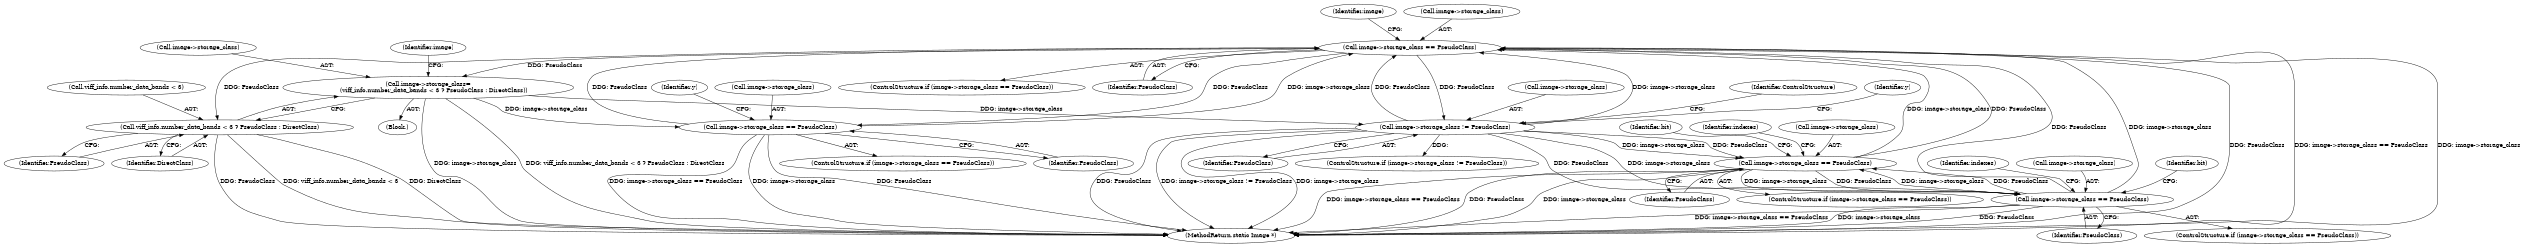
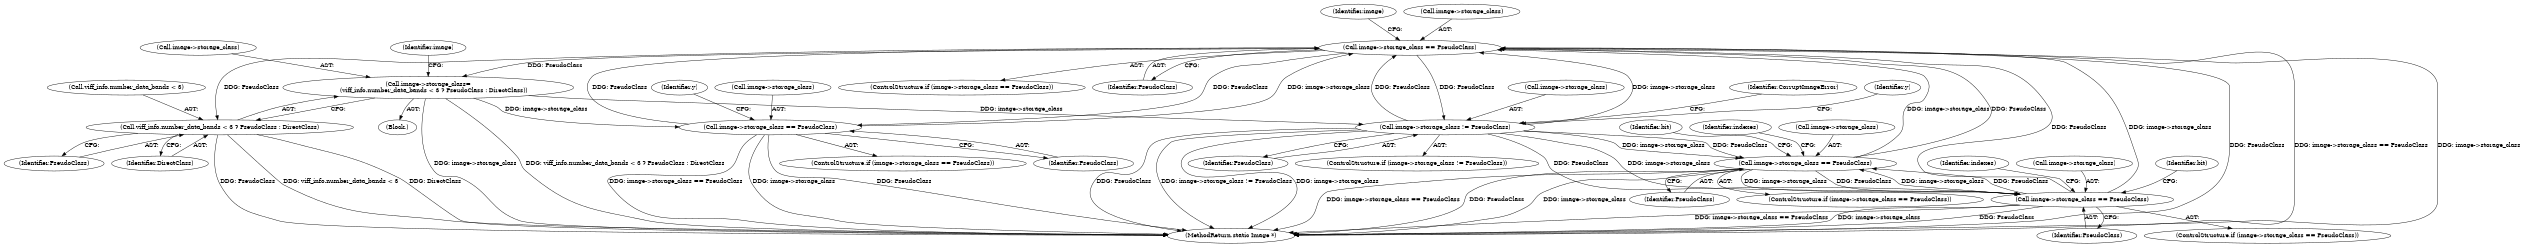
node "(Identifier,ControlStructure)": label "(Identifier,ControlStructure)" -> "(Identifier,CorruptImageError)"
edge "(Call,image->storage_class != PseudoClass)" -> "(ControlStructure,if (image->storage_class != PseudoClass))": label "DDG: " -> "AST: "
